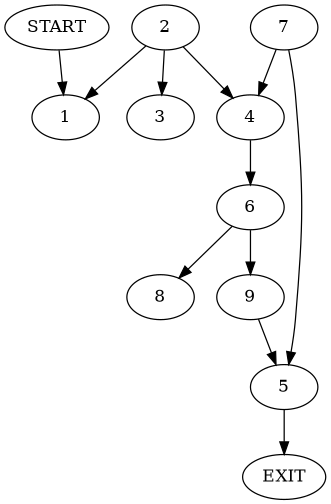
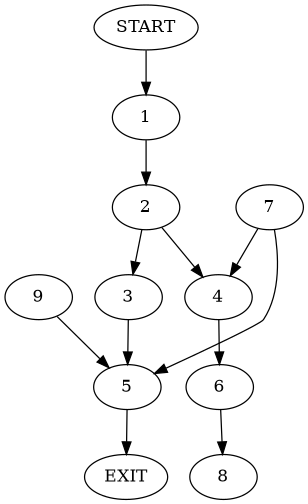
edge "2" -> "1": reversed
edge "6" -> "9": removed
edge "3" -> "5": added
